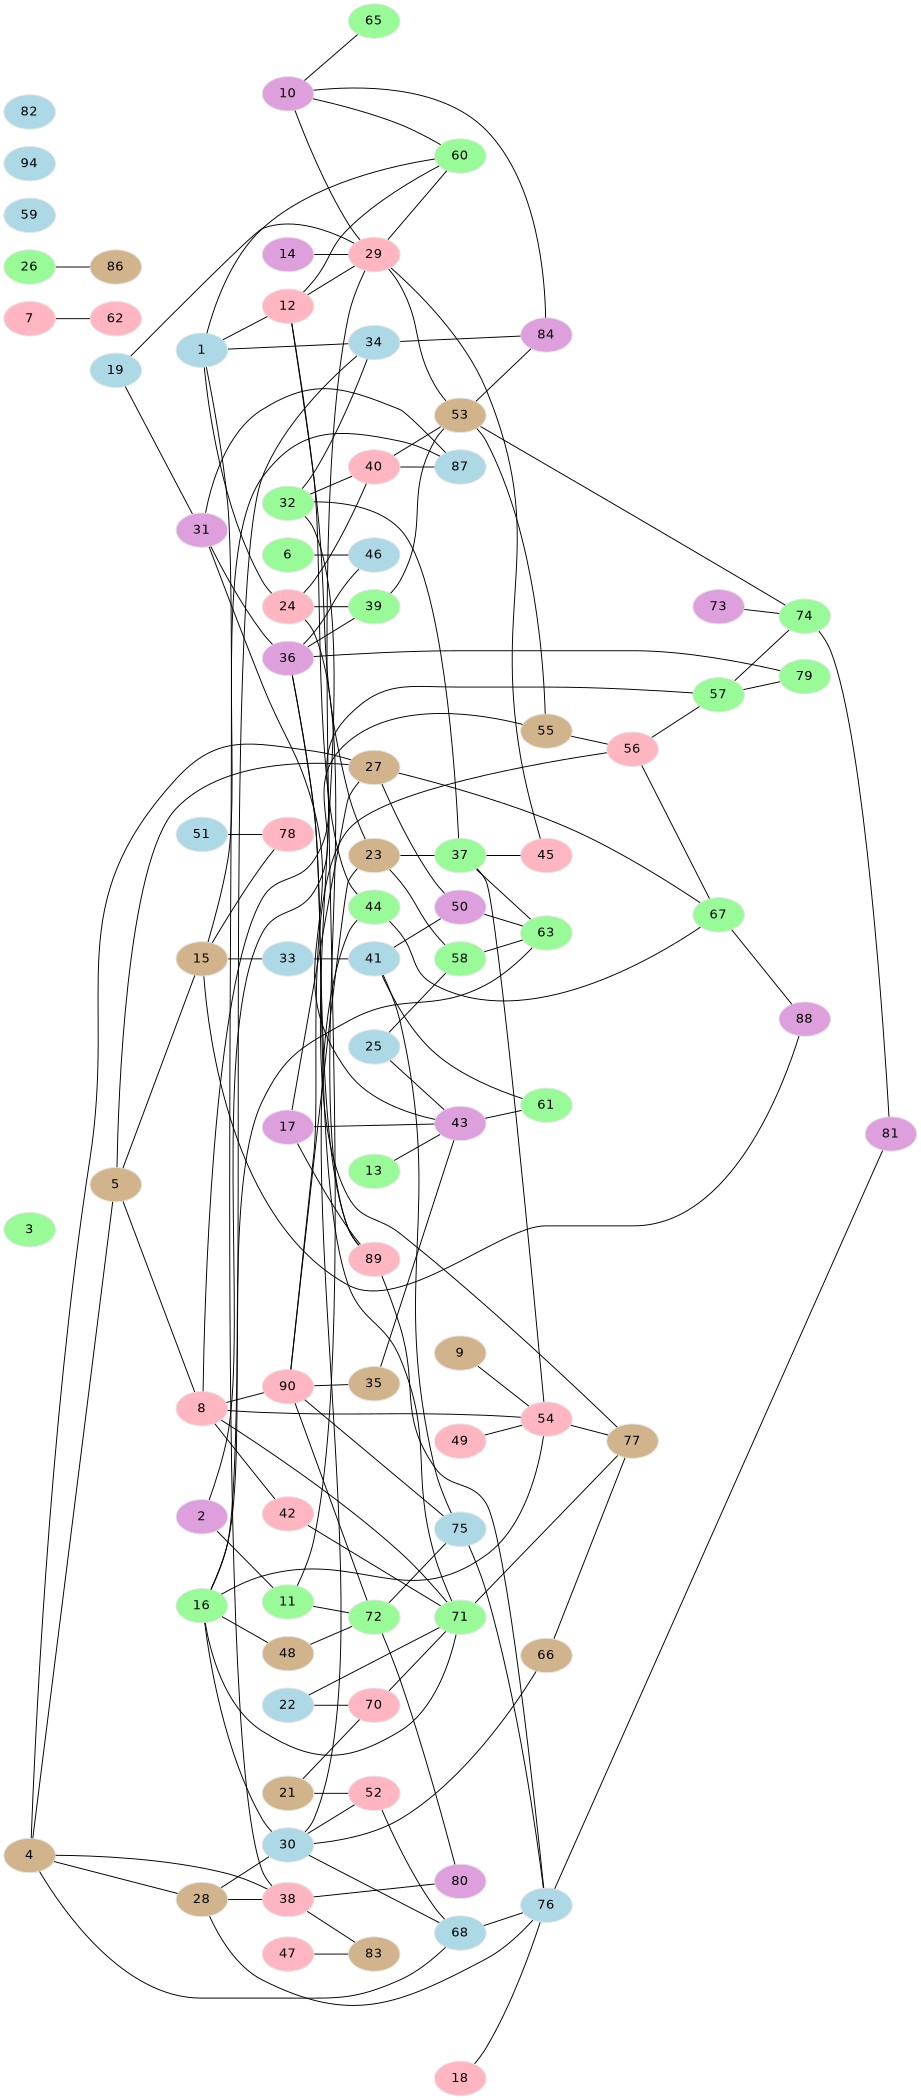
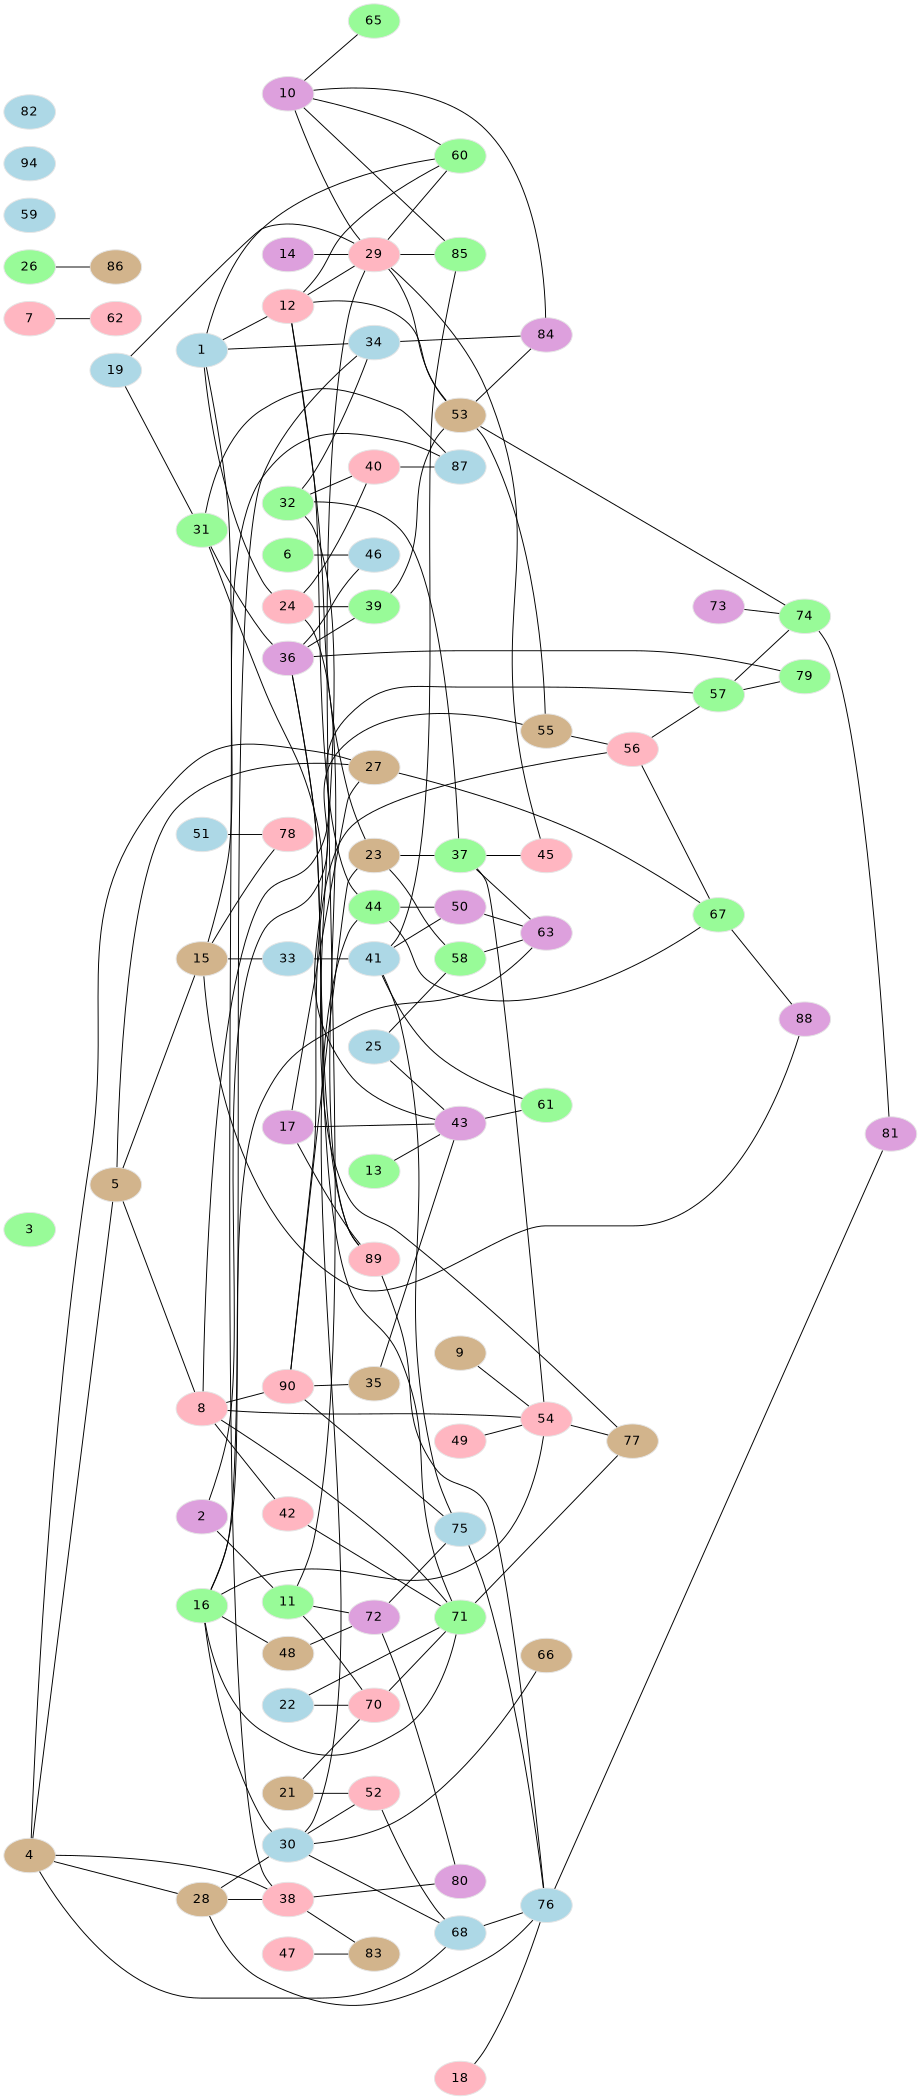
node "85": added
edge "53" -- "40": now "53" -- "12"
node "31": fillcolor plum -> palegreen
edge "27" -- "50": now "44" -- "50"
node "63": fillcolor palegreen -> plum
edge "90" -- "72": removed
edge "77" -- "66": removed
node "72": fillcolor palegreen -> plum
edge "11" -- "70": added
